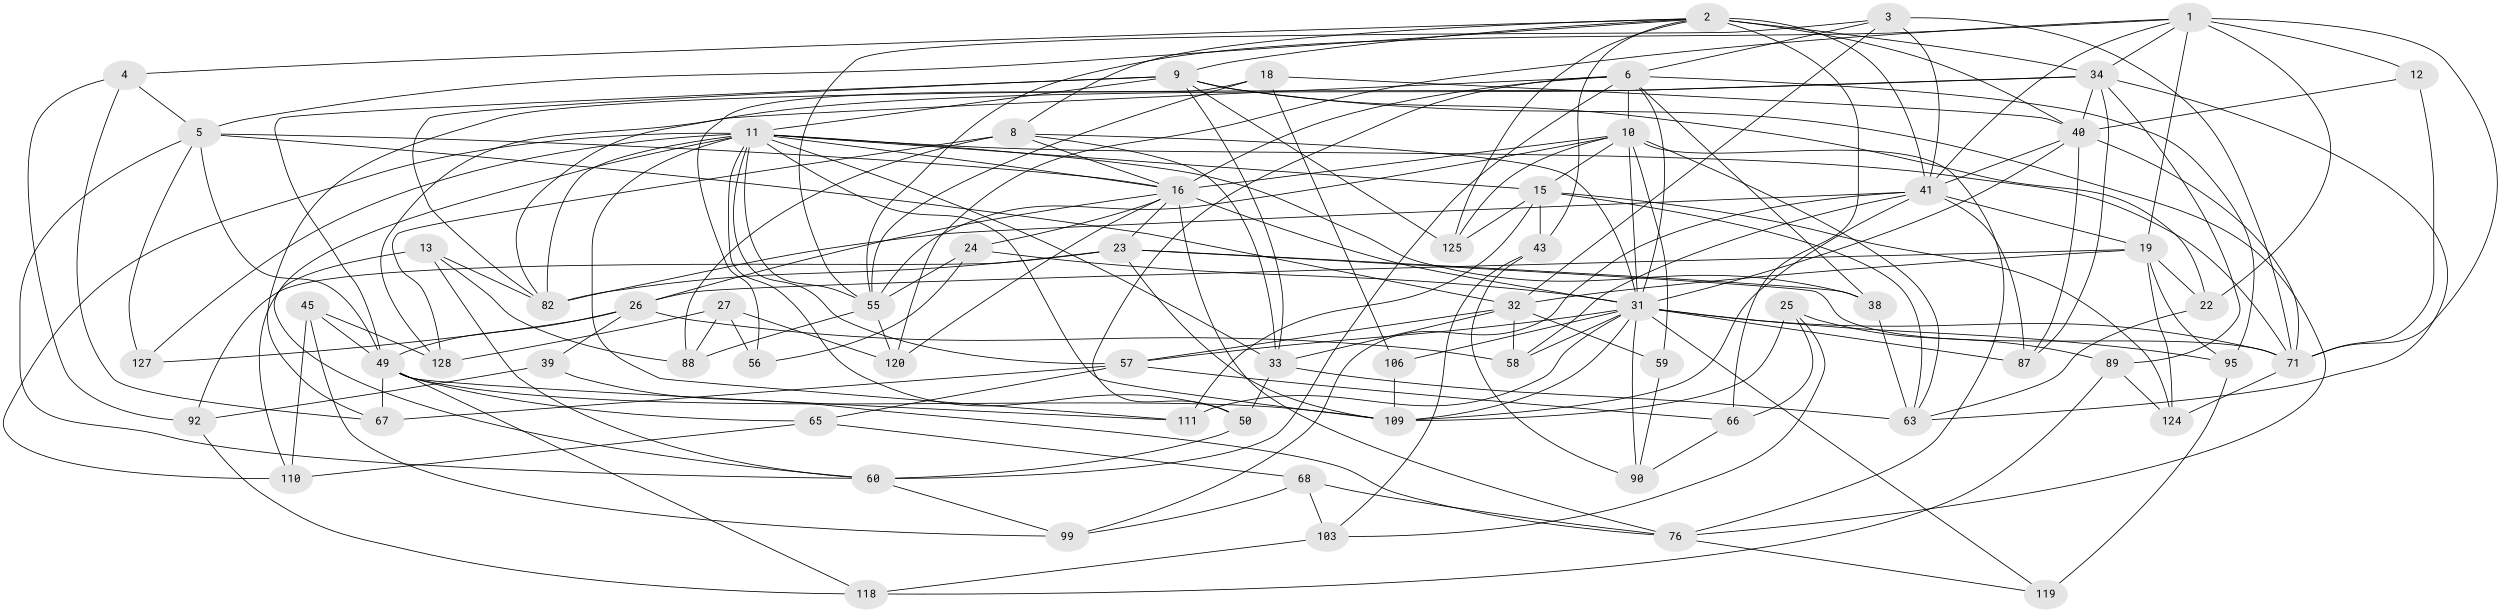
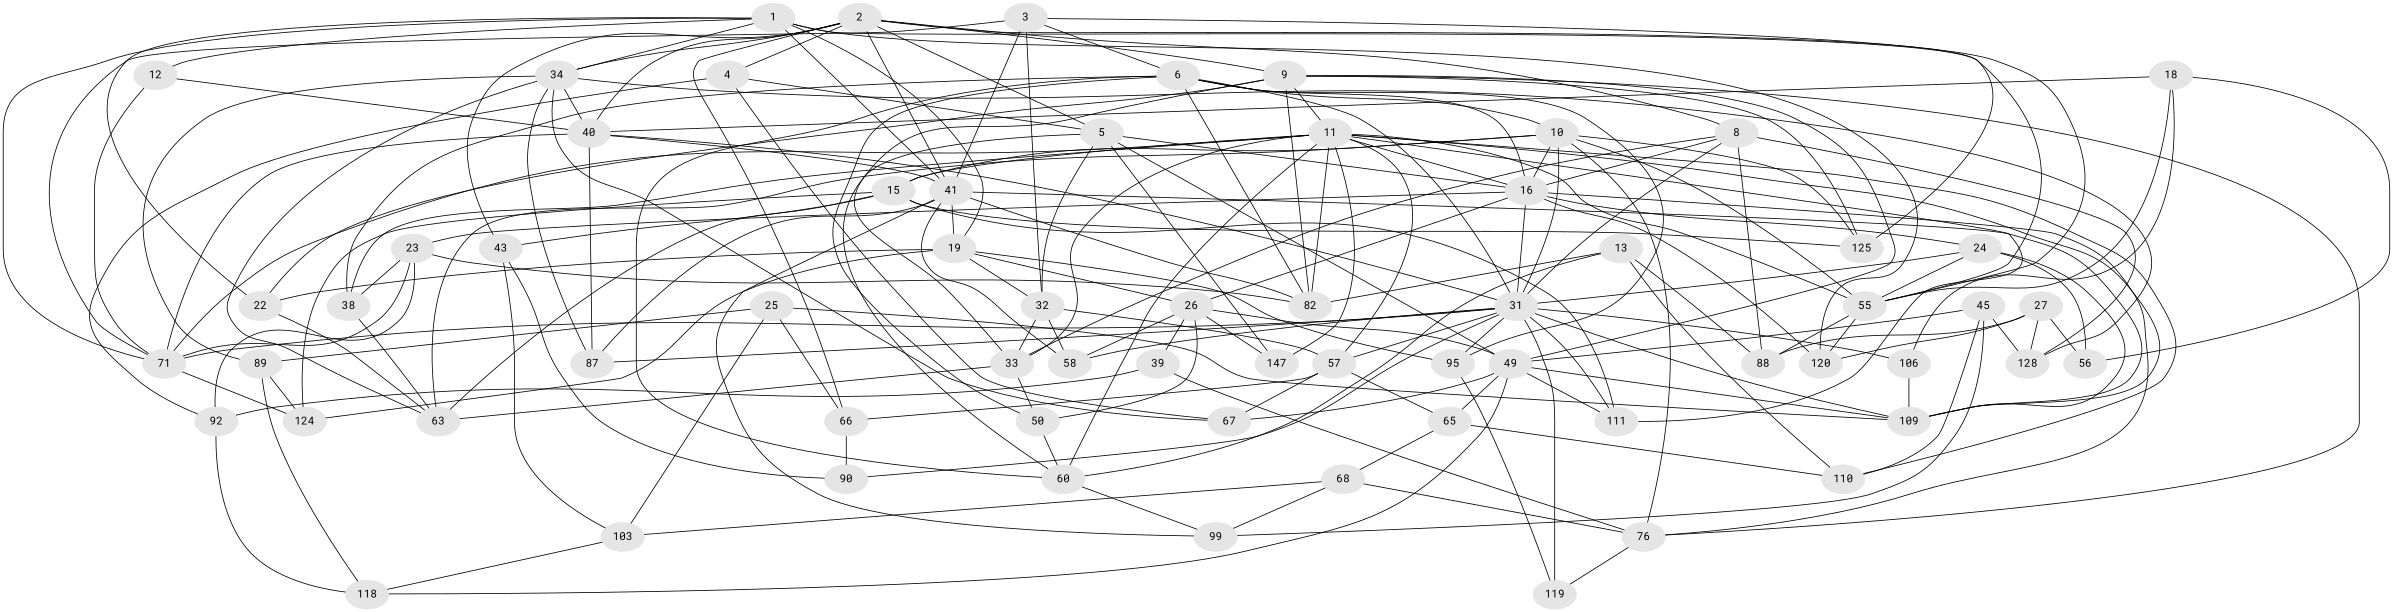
node "127": label "127" -> "147"
node "59": removed
edge "23" -- "109": now "24" -- "109"
edge "11" -- "50": now "26" -- "50"
